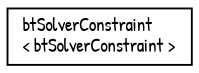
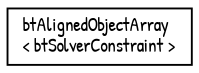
node "btSolverConstraint < btSolverConstraint >": label "btSolverConstraint < btSolverConstraint >" -> "btAlignedObjectArray < btSolverConstraint >"
